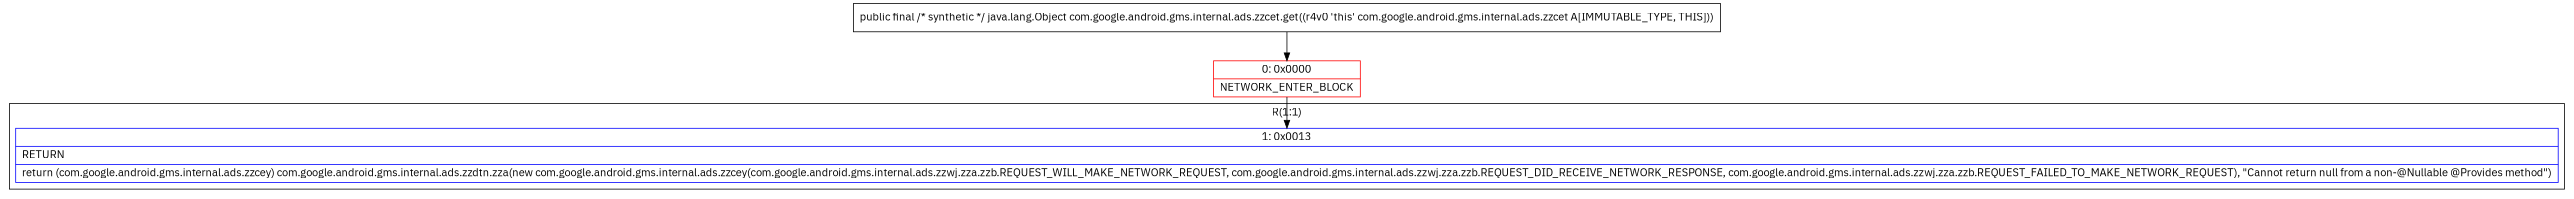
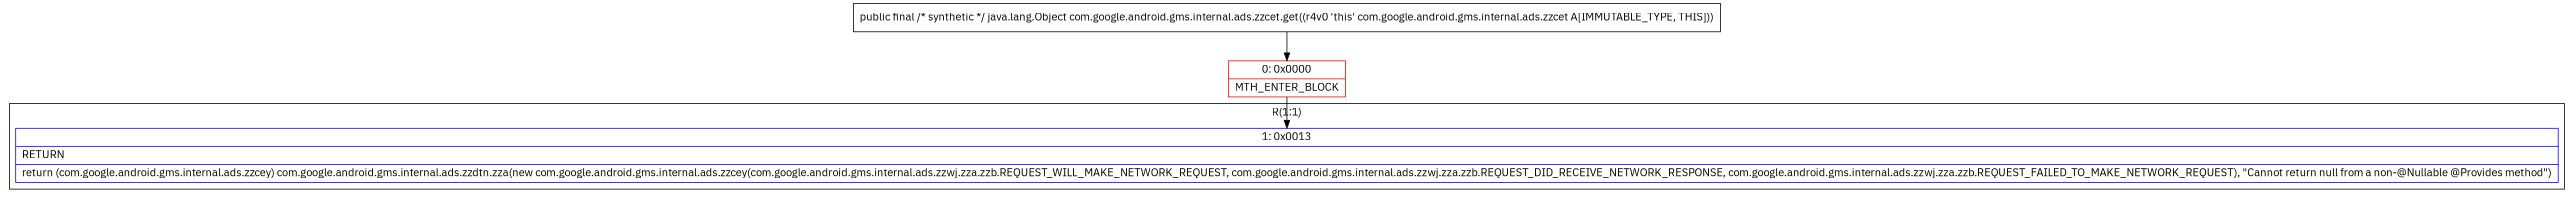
node "0: 0x0000": text "NETWORK_ENTER_BLOCK" -> "MTH_ENTER_BLOCK"
